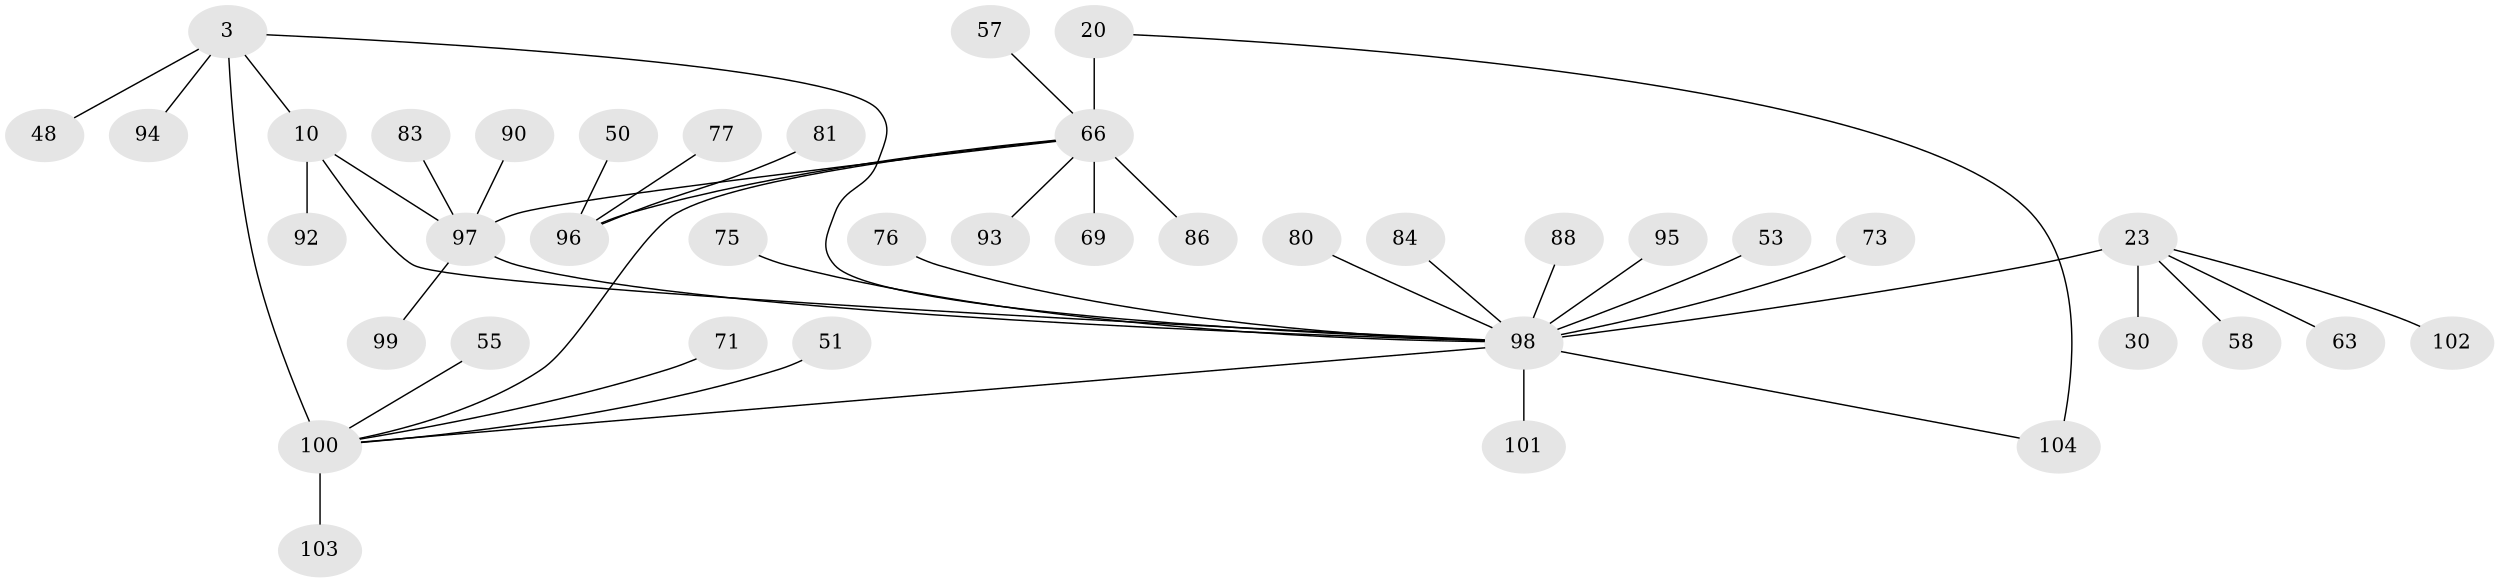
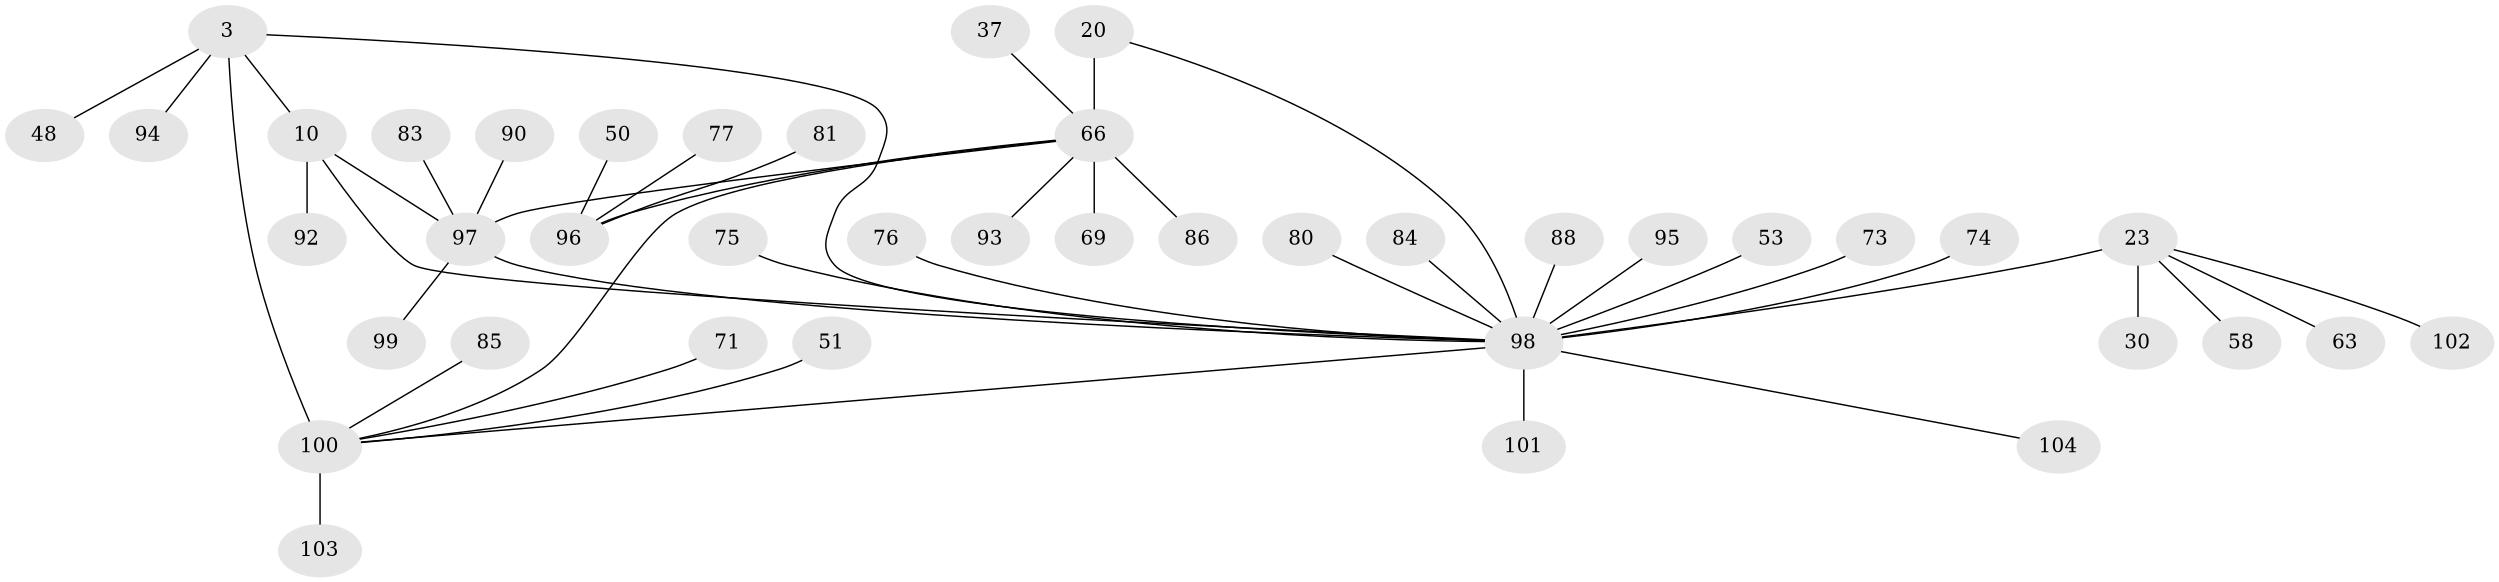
node "57": label "57" -> "37"
edge "20" -- "104": now "20" -- "98"
node "74": added
node "55": label "55" -> "85"
